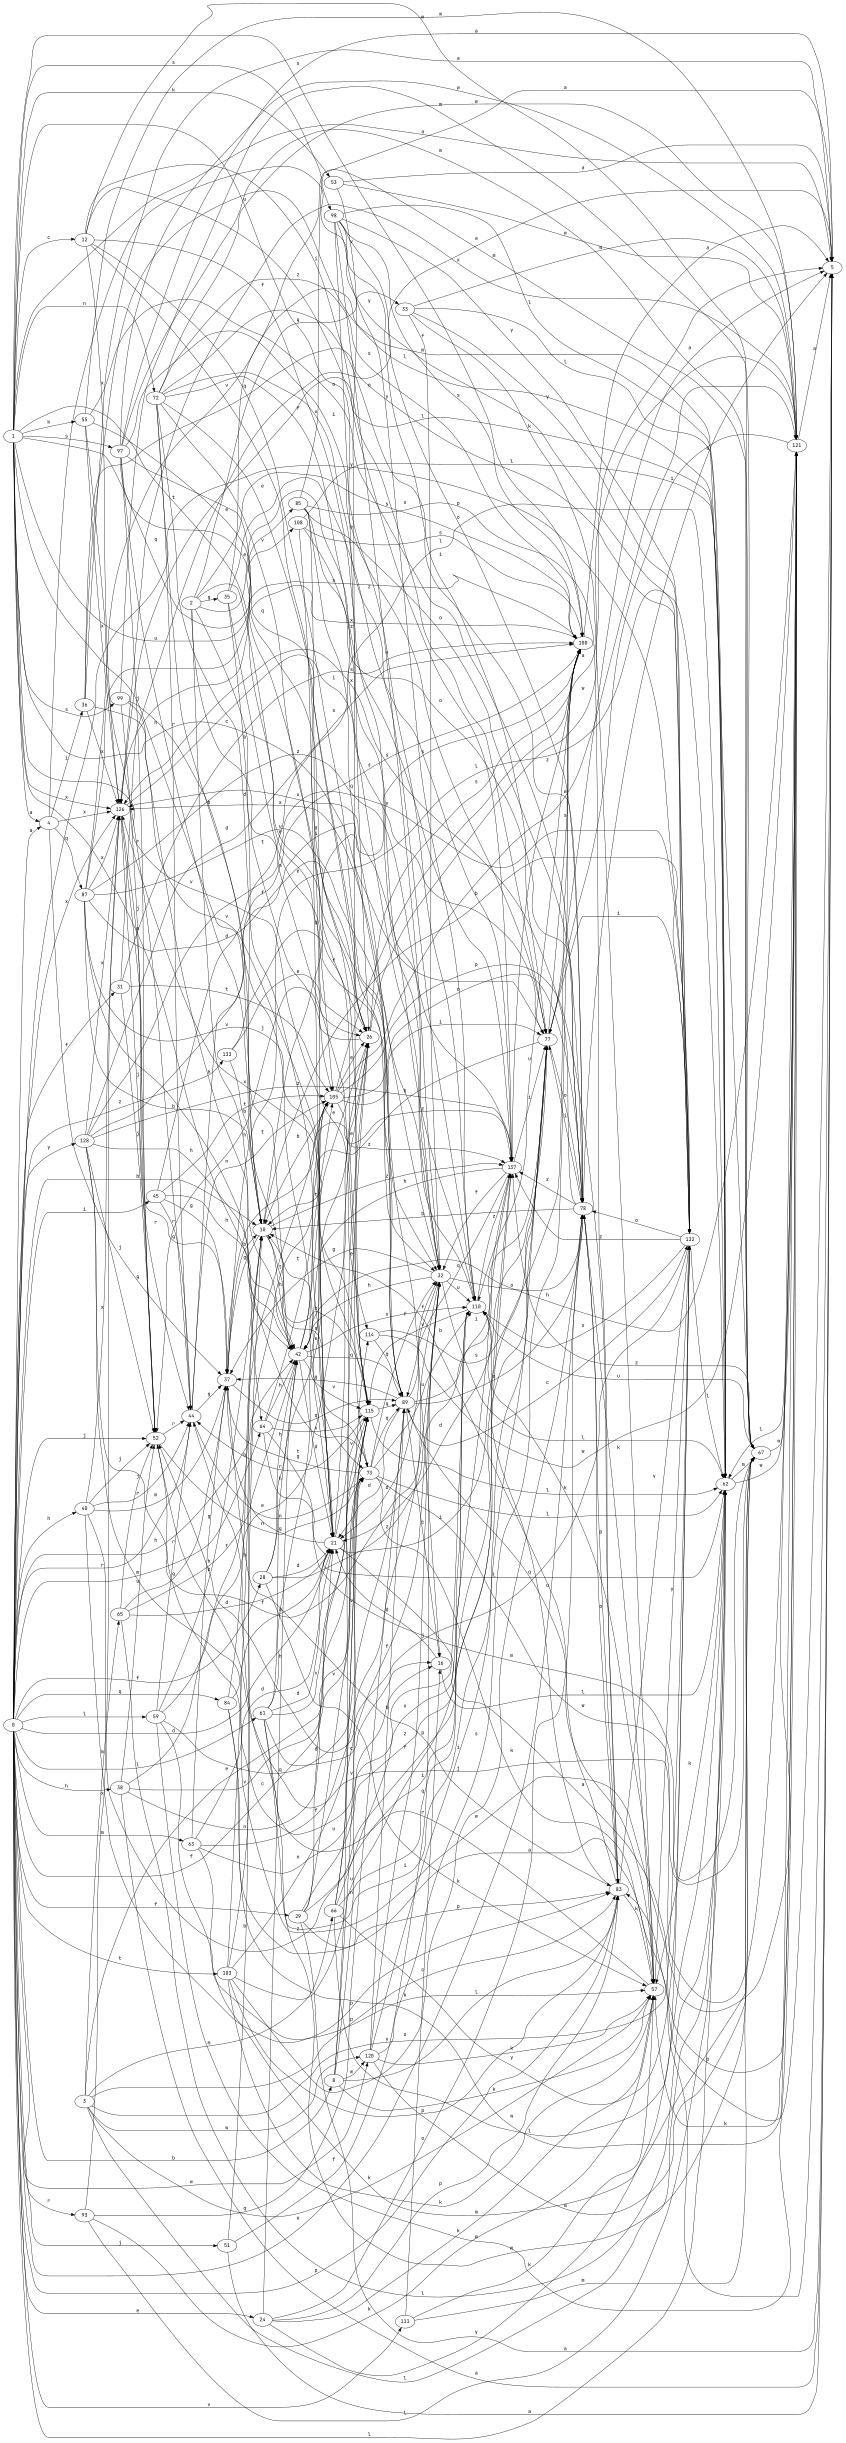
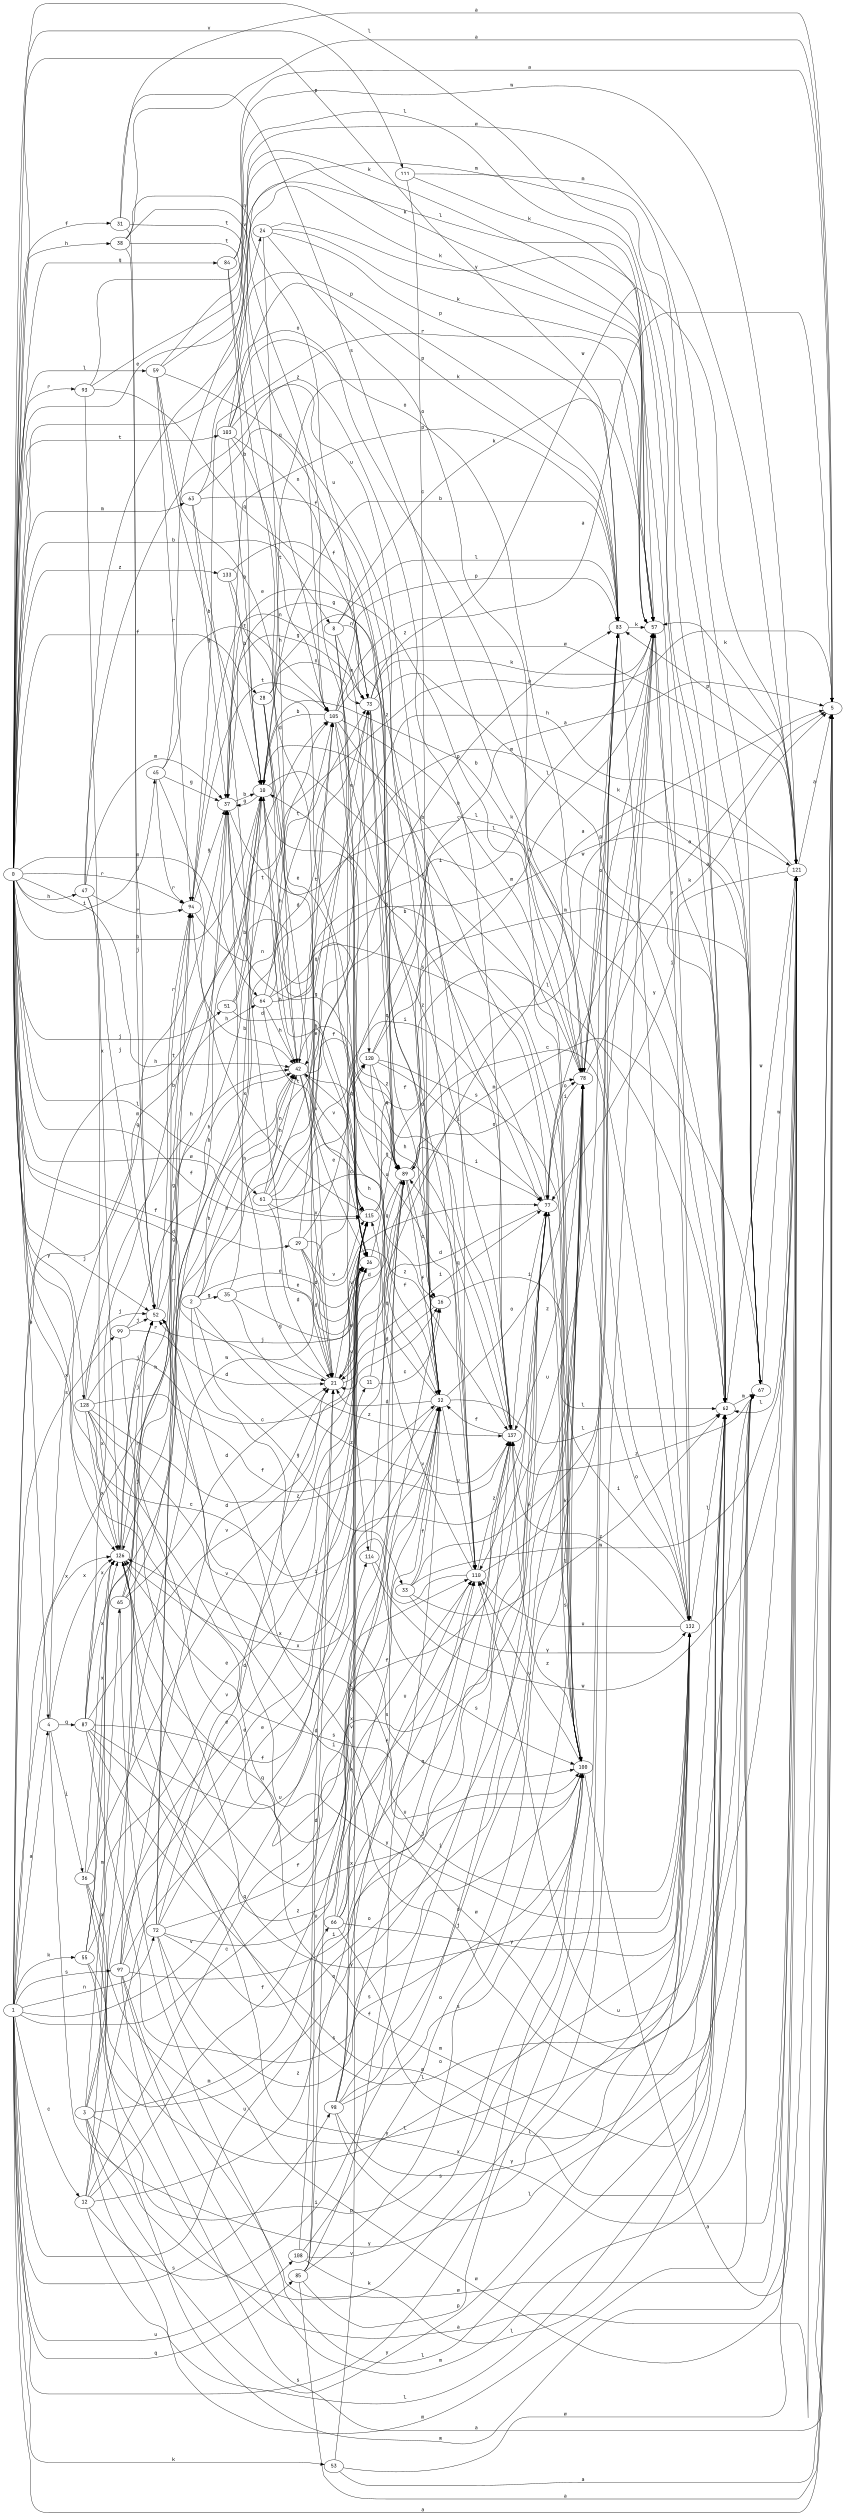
edge "72" -> "115": removed, label "v"
edge "26" -> "100": now "64" -> "100"
edge "37" -> "137": now "37" -> "78"
node "11": added
node "44": label "44" -> "94"
node "40": label "40" -> "47"
edge "38" -> "52": label "u" -> "j"
